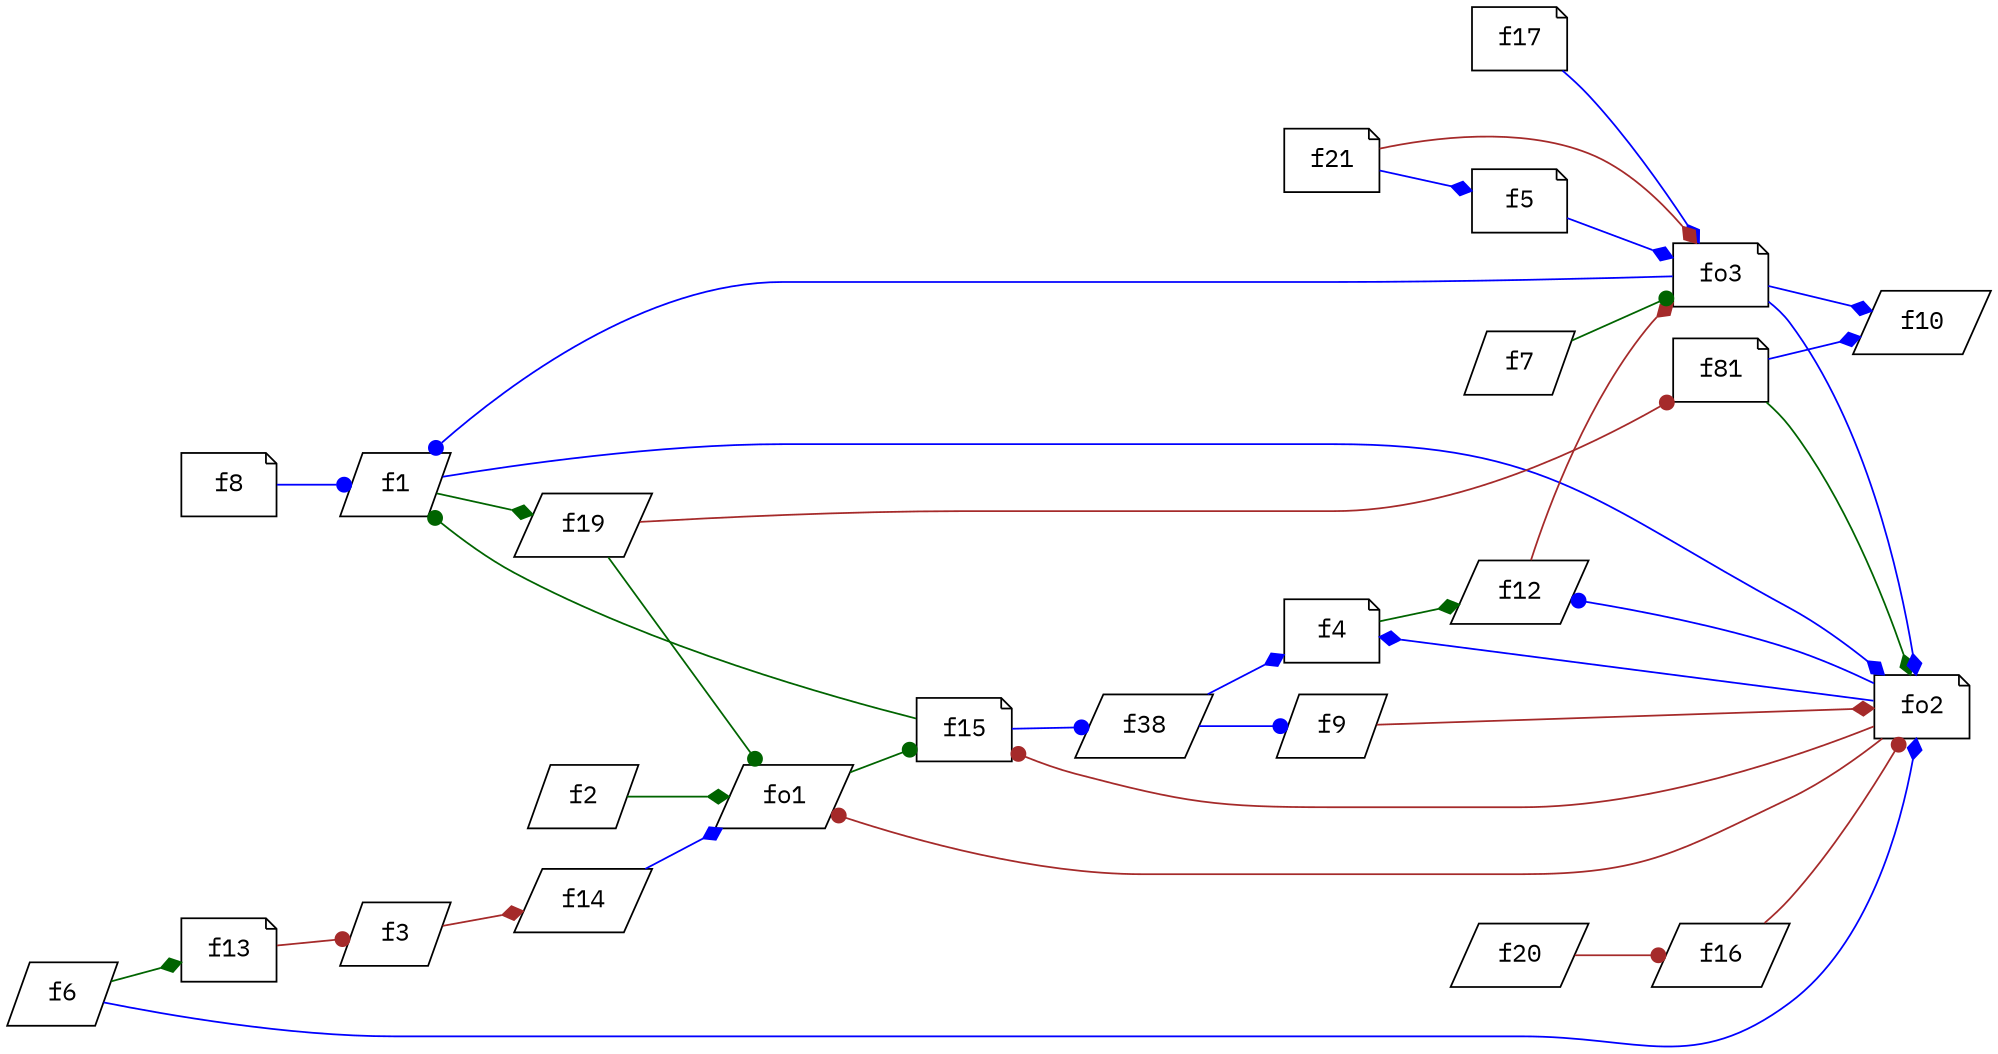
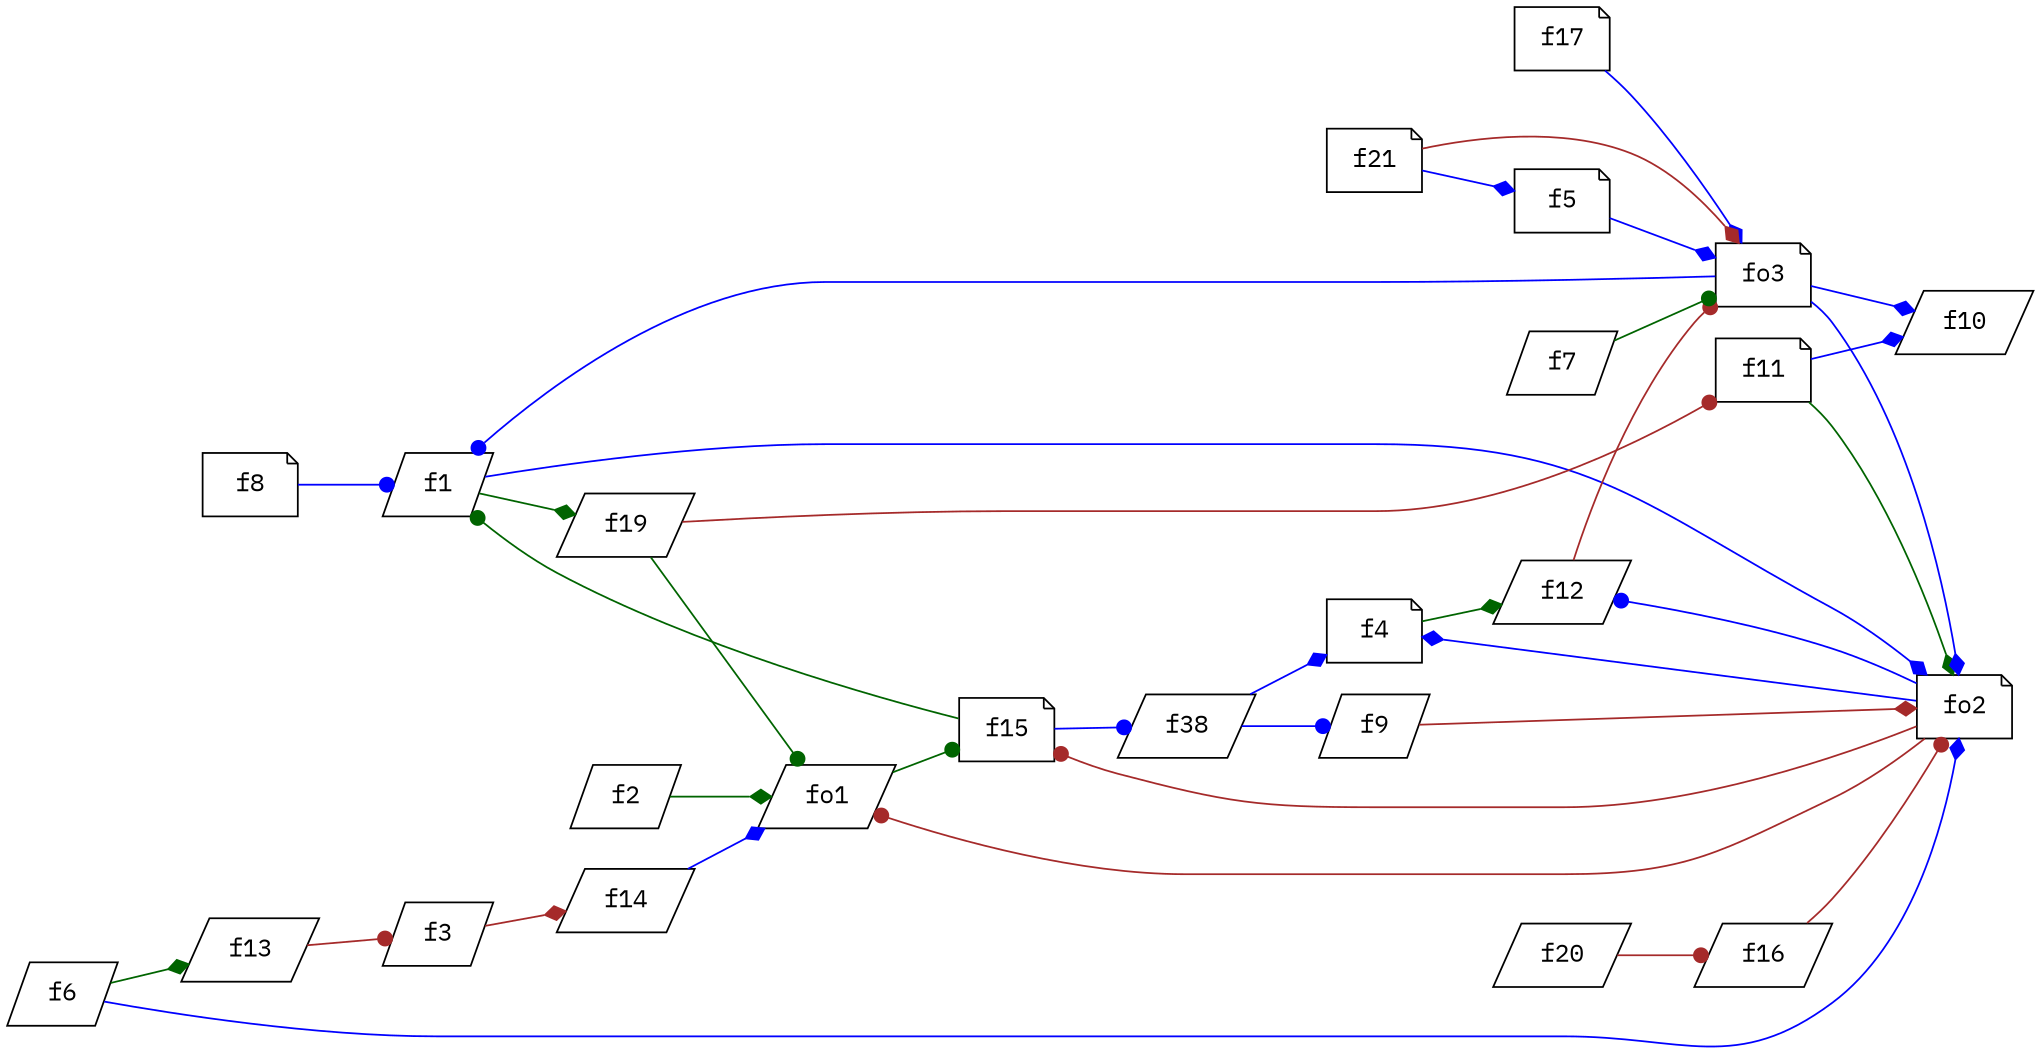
node "f81": label "f81" -> "f11"
edge "f12" -> "fo3": arrowhead diamond -> dot
node "f13": shape note -> parallelogram
